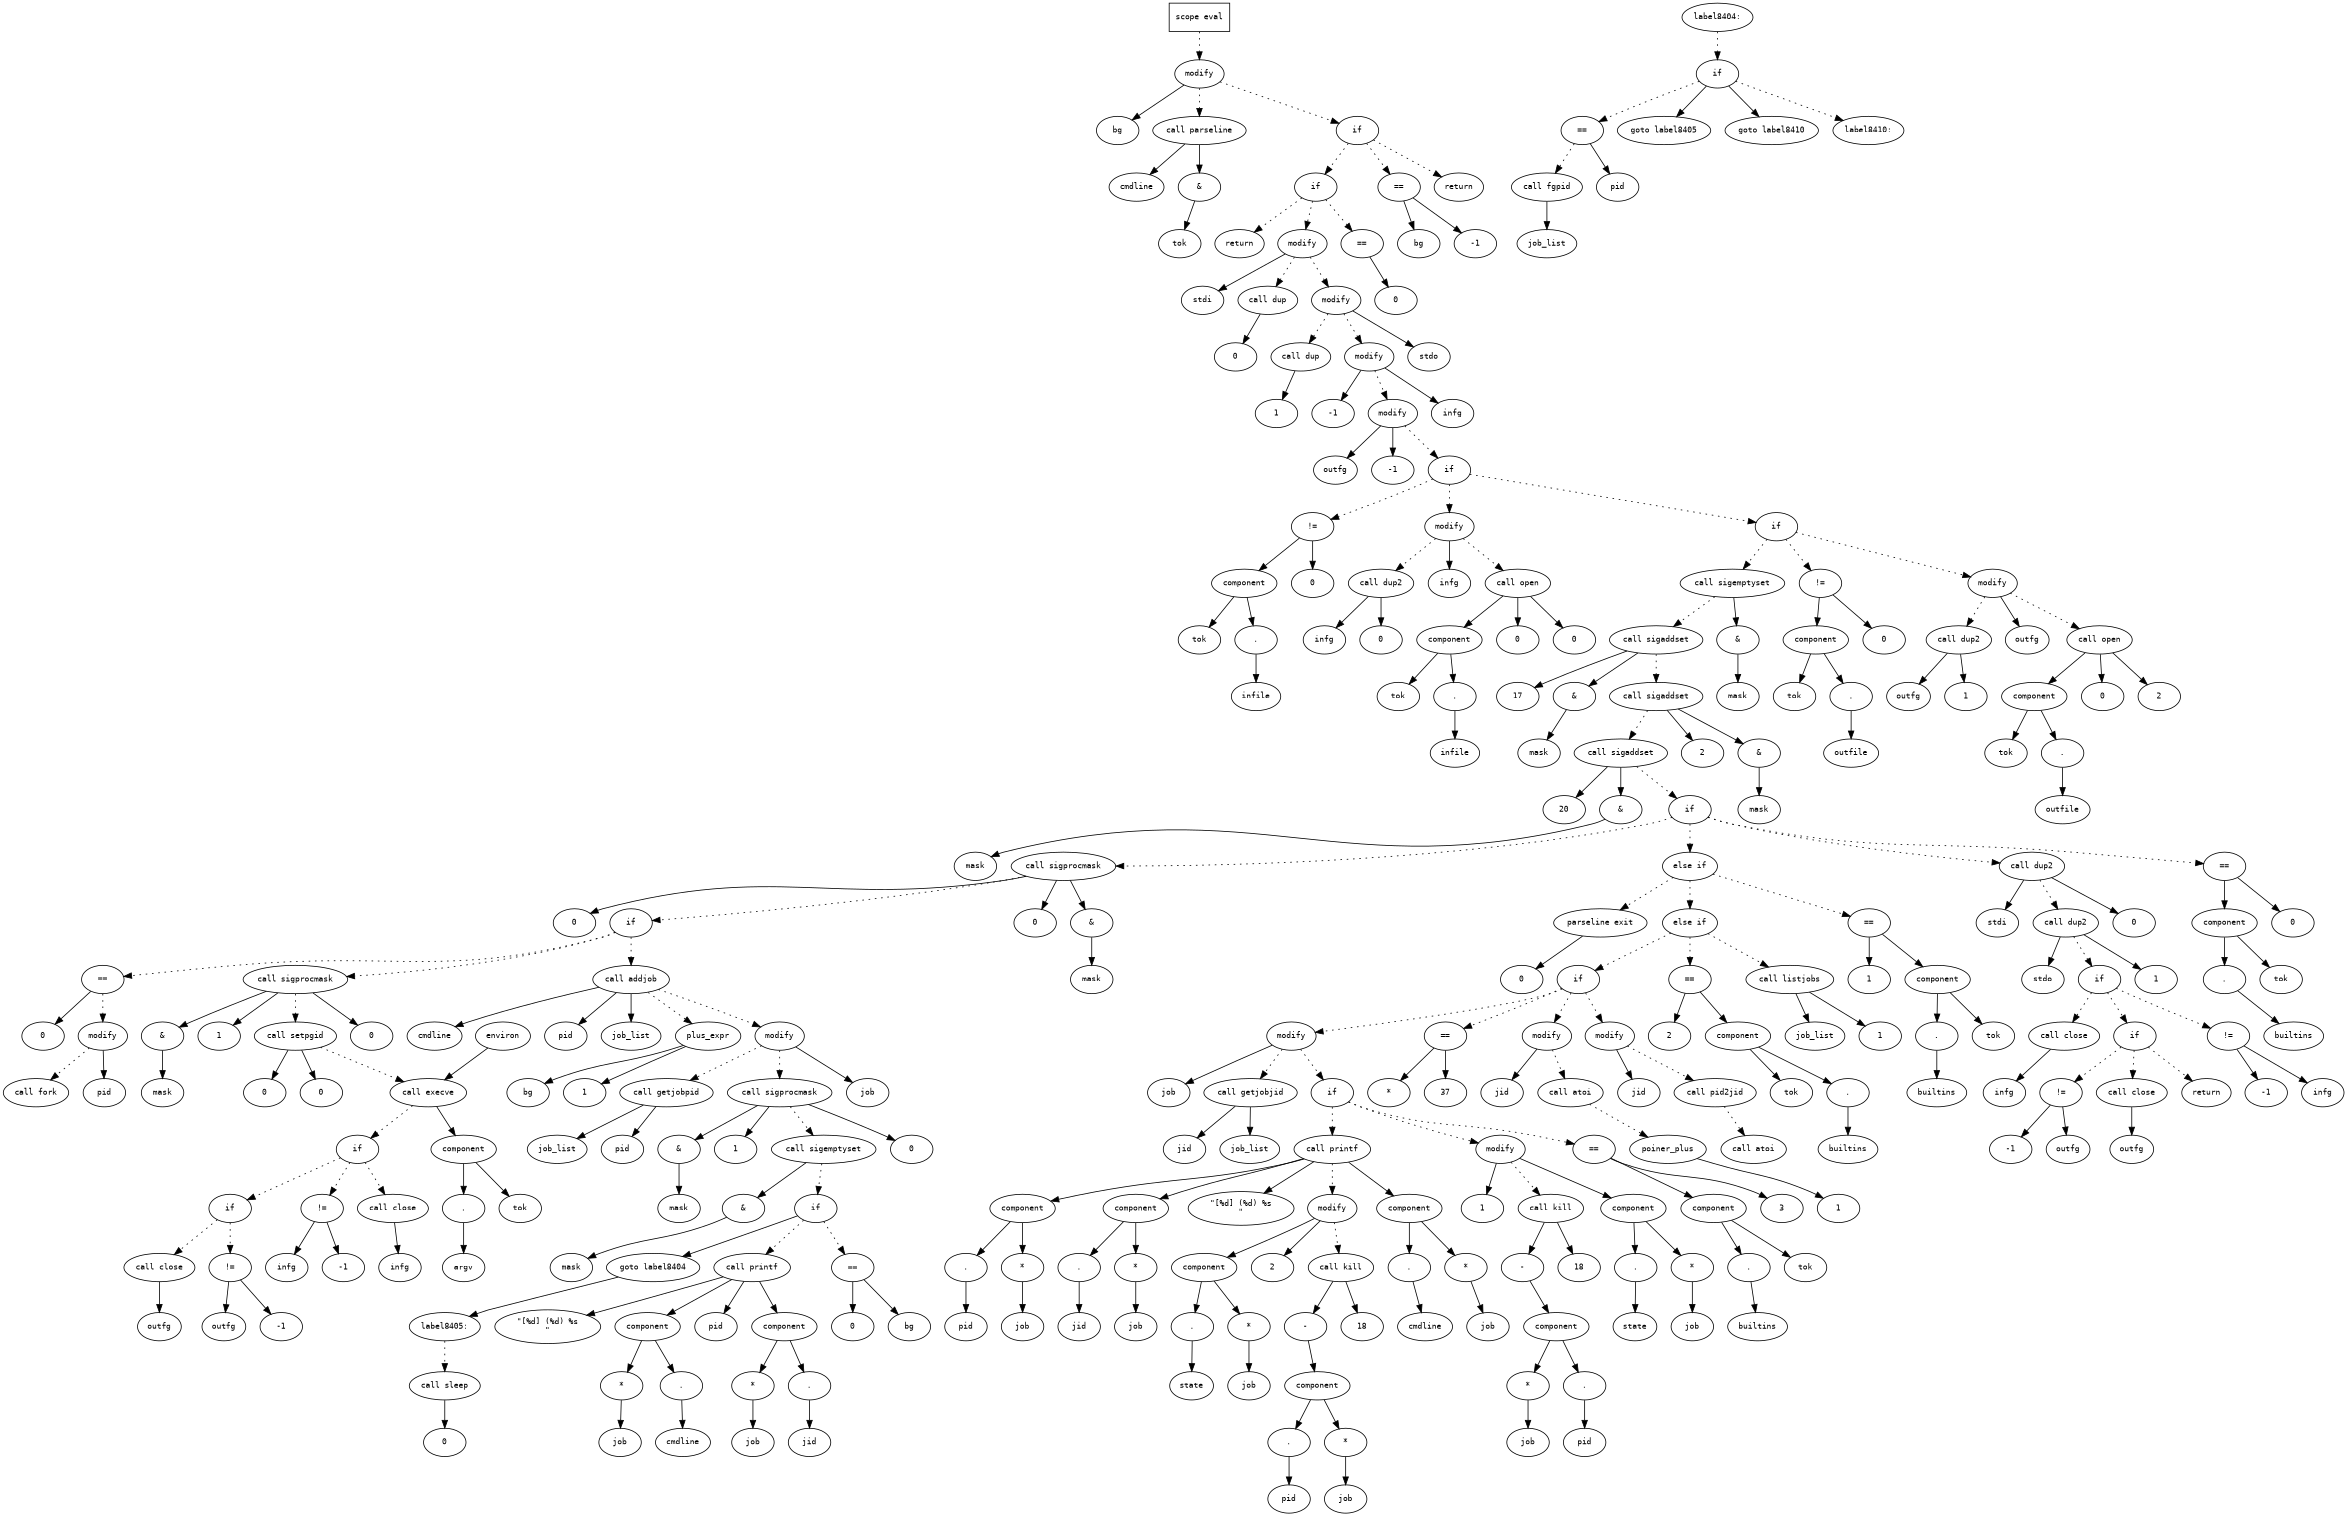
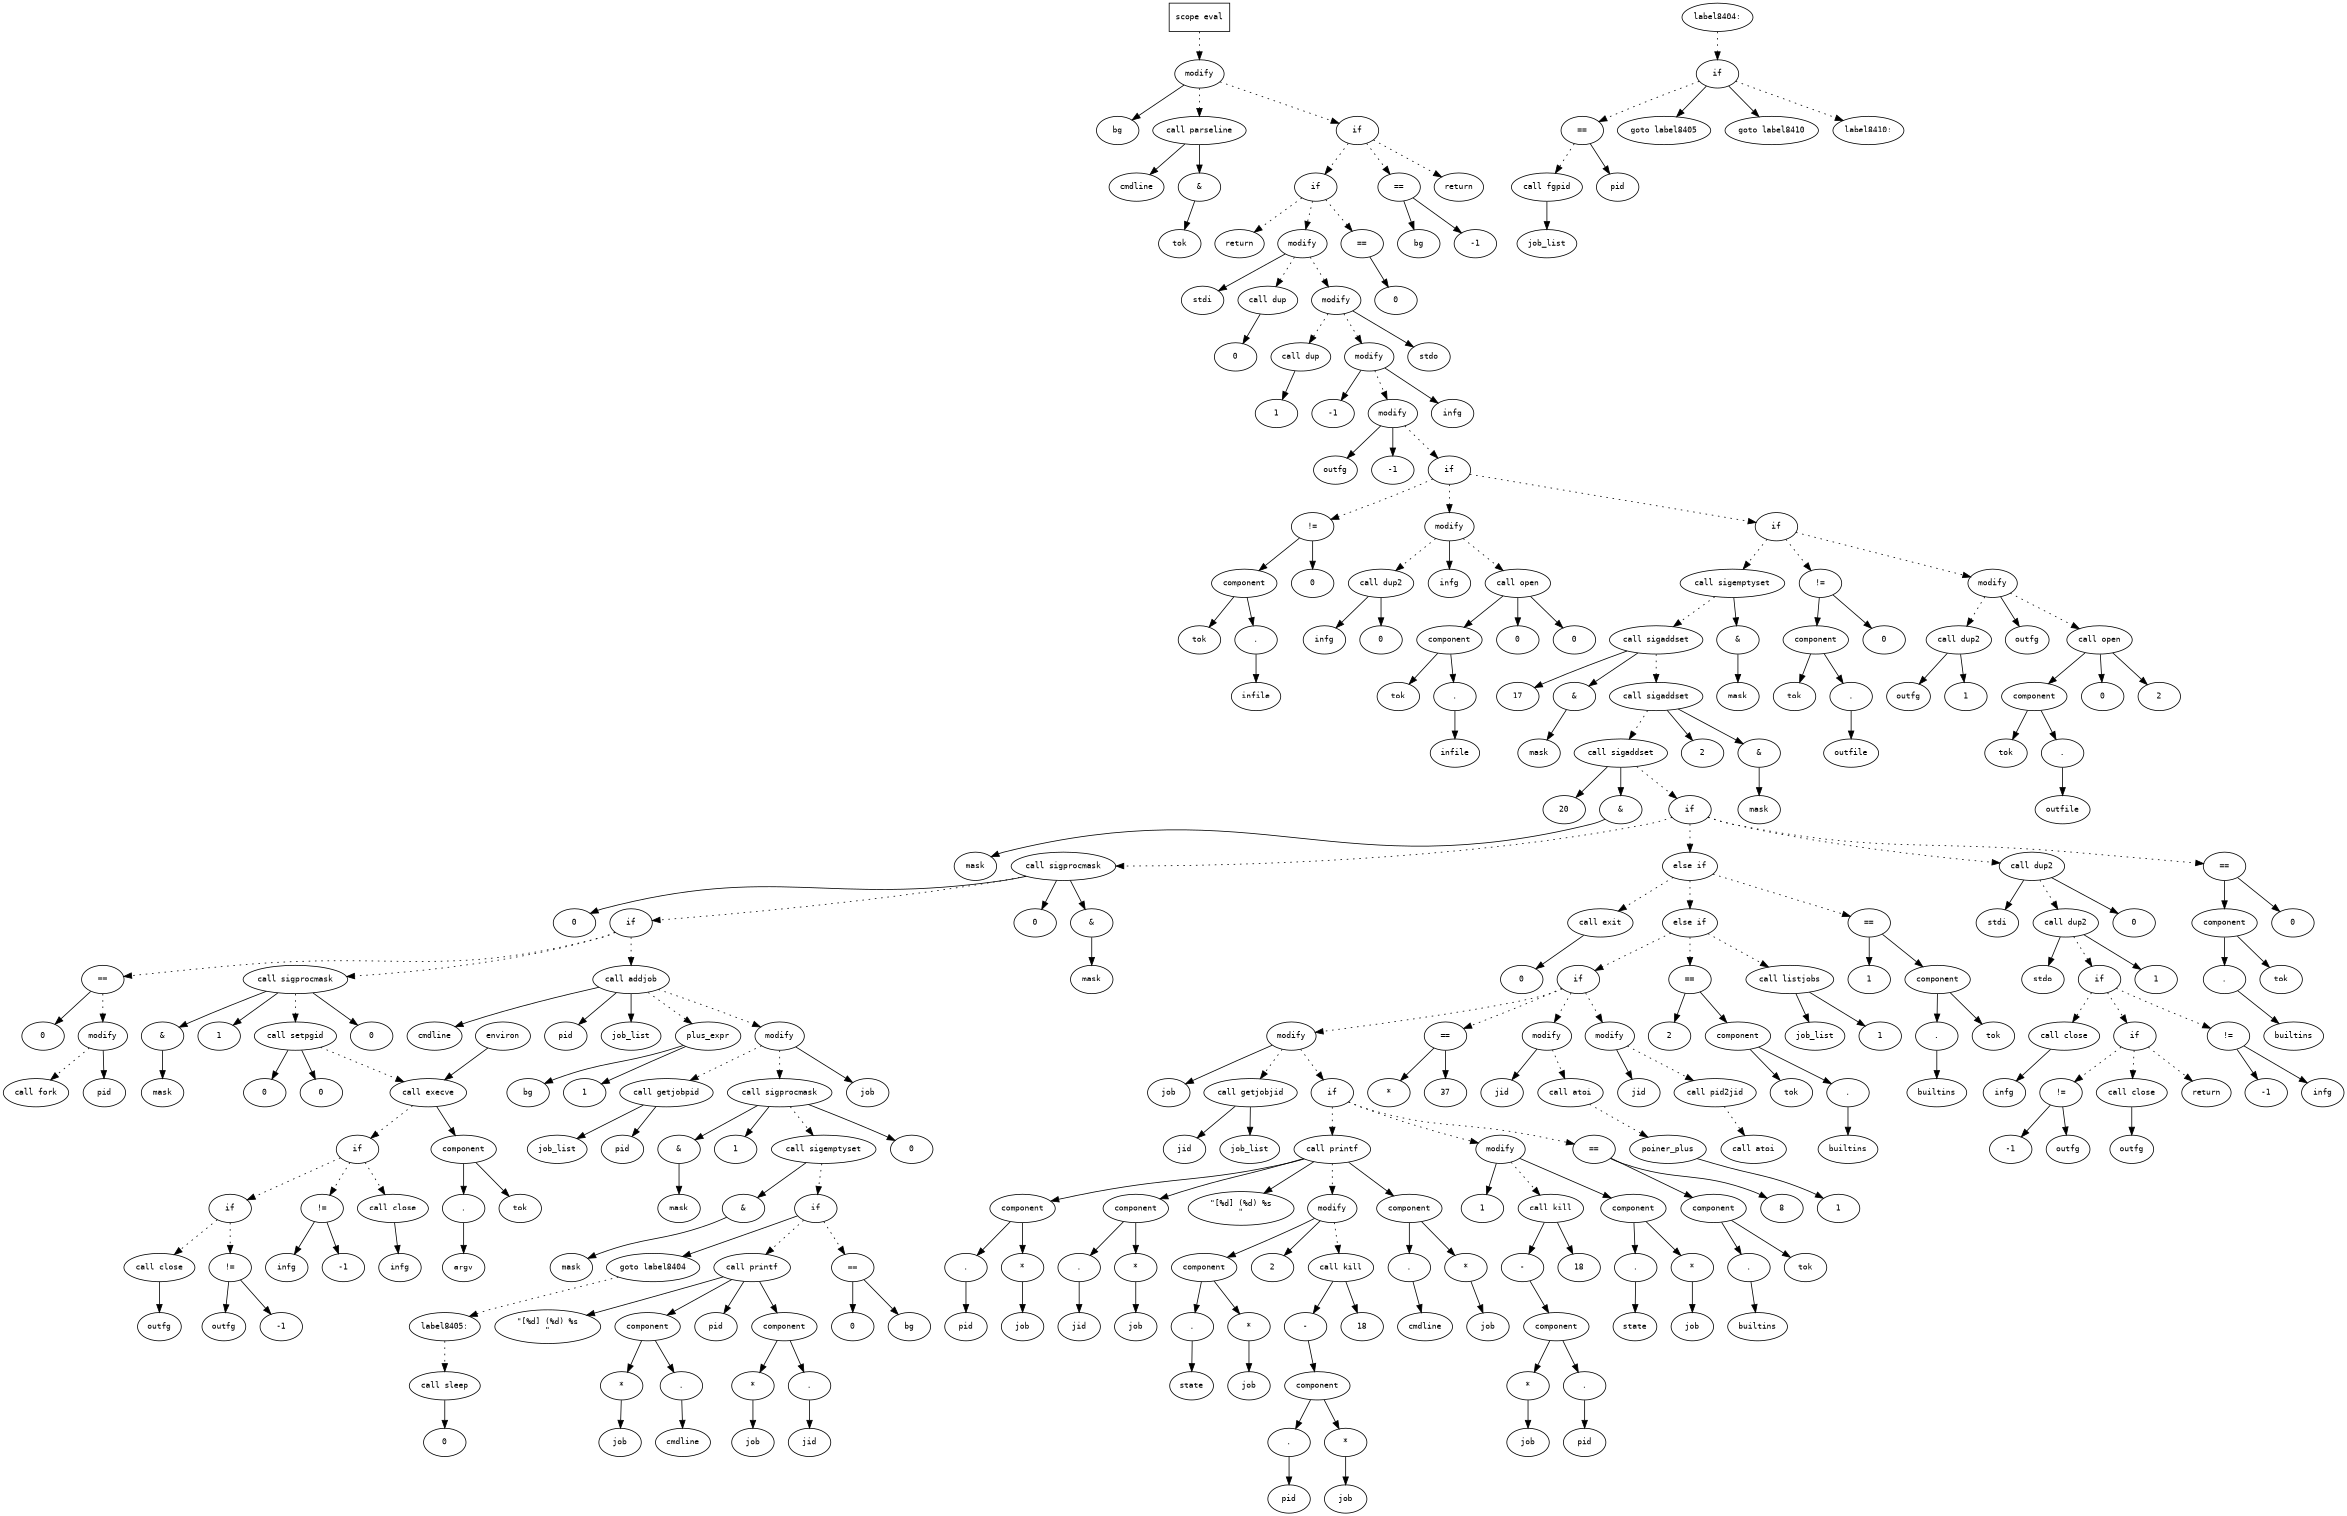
node "parseline exit": label "parseline exit" -> "call exit"
node "3": label "3" -> "8"
edge "goto label8404" -> "label8405:": style solid -> dotted
